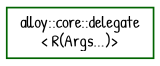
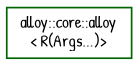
node "alloy::core::delegate < R(Args...)>": label "alloy::core::delegate < R(Args...)>" -> "alloy::core::alloy < R(Args...)>"
